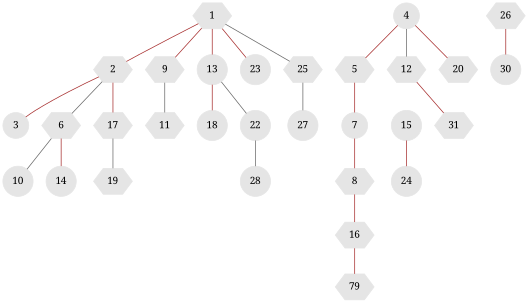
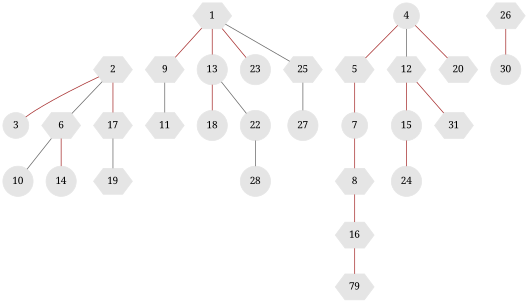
edge "1" -- "2": removed
edge "12" -- "15": added
